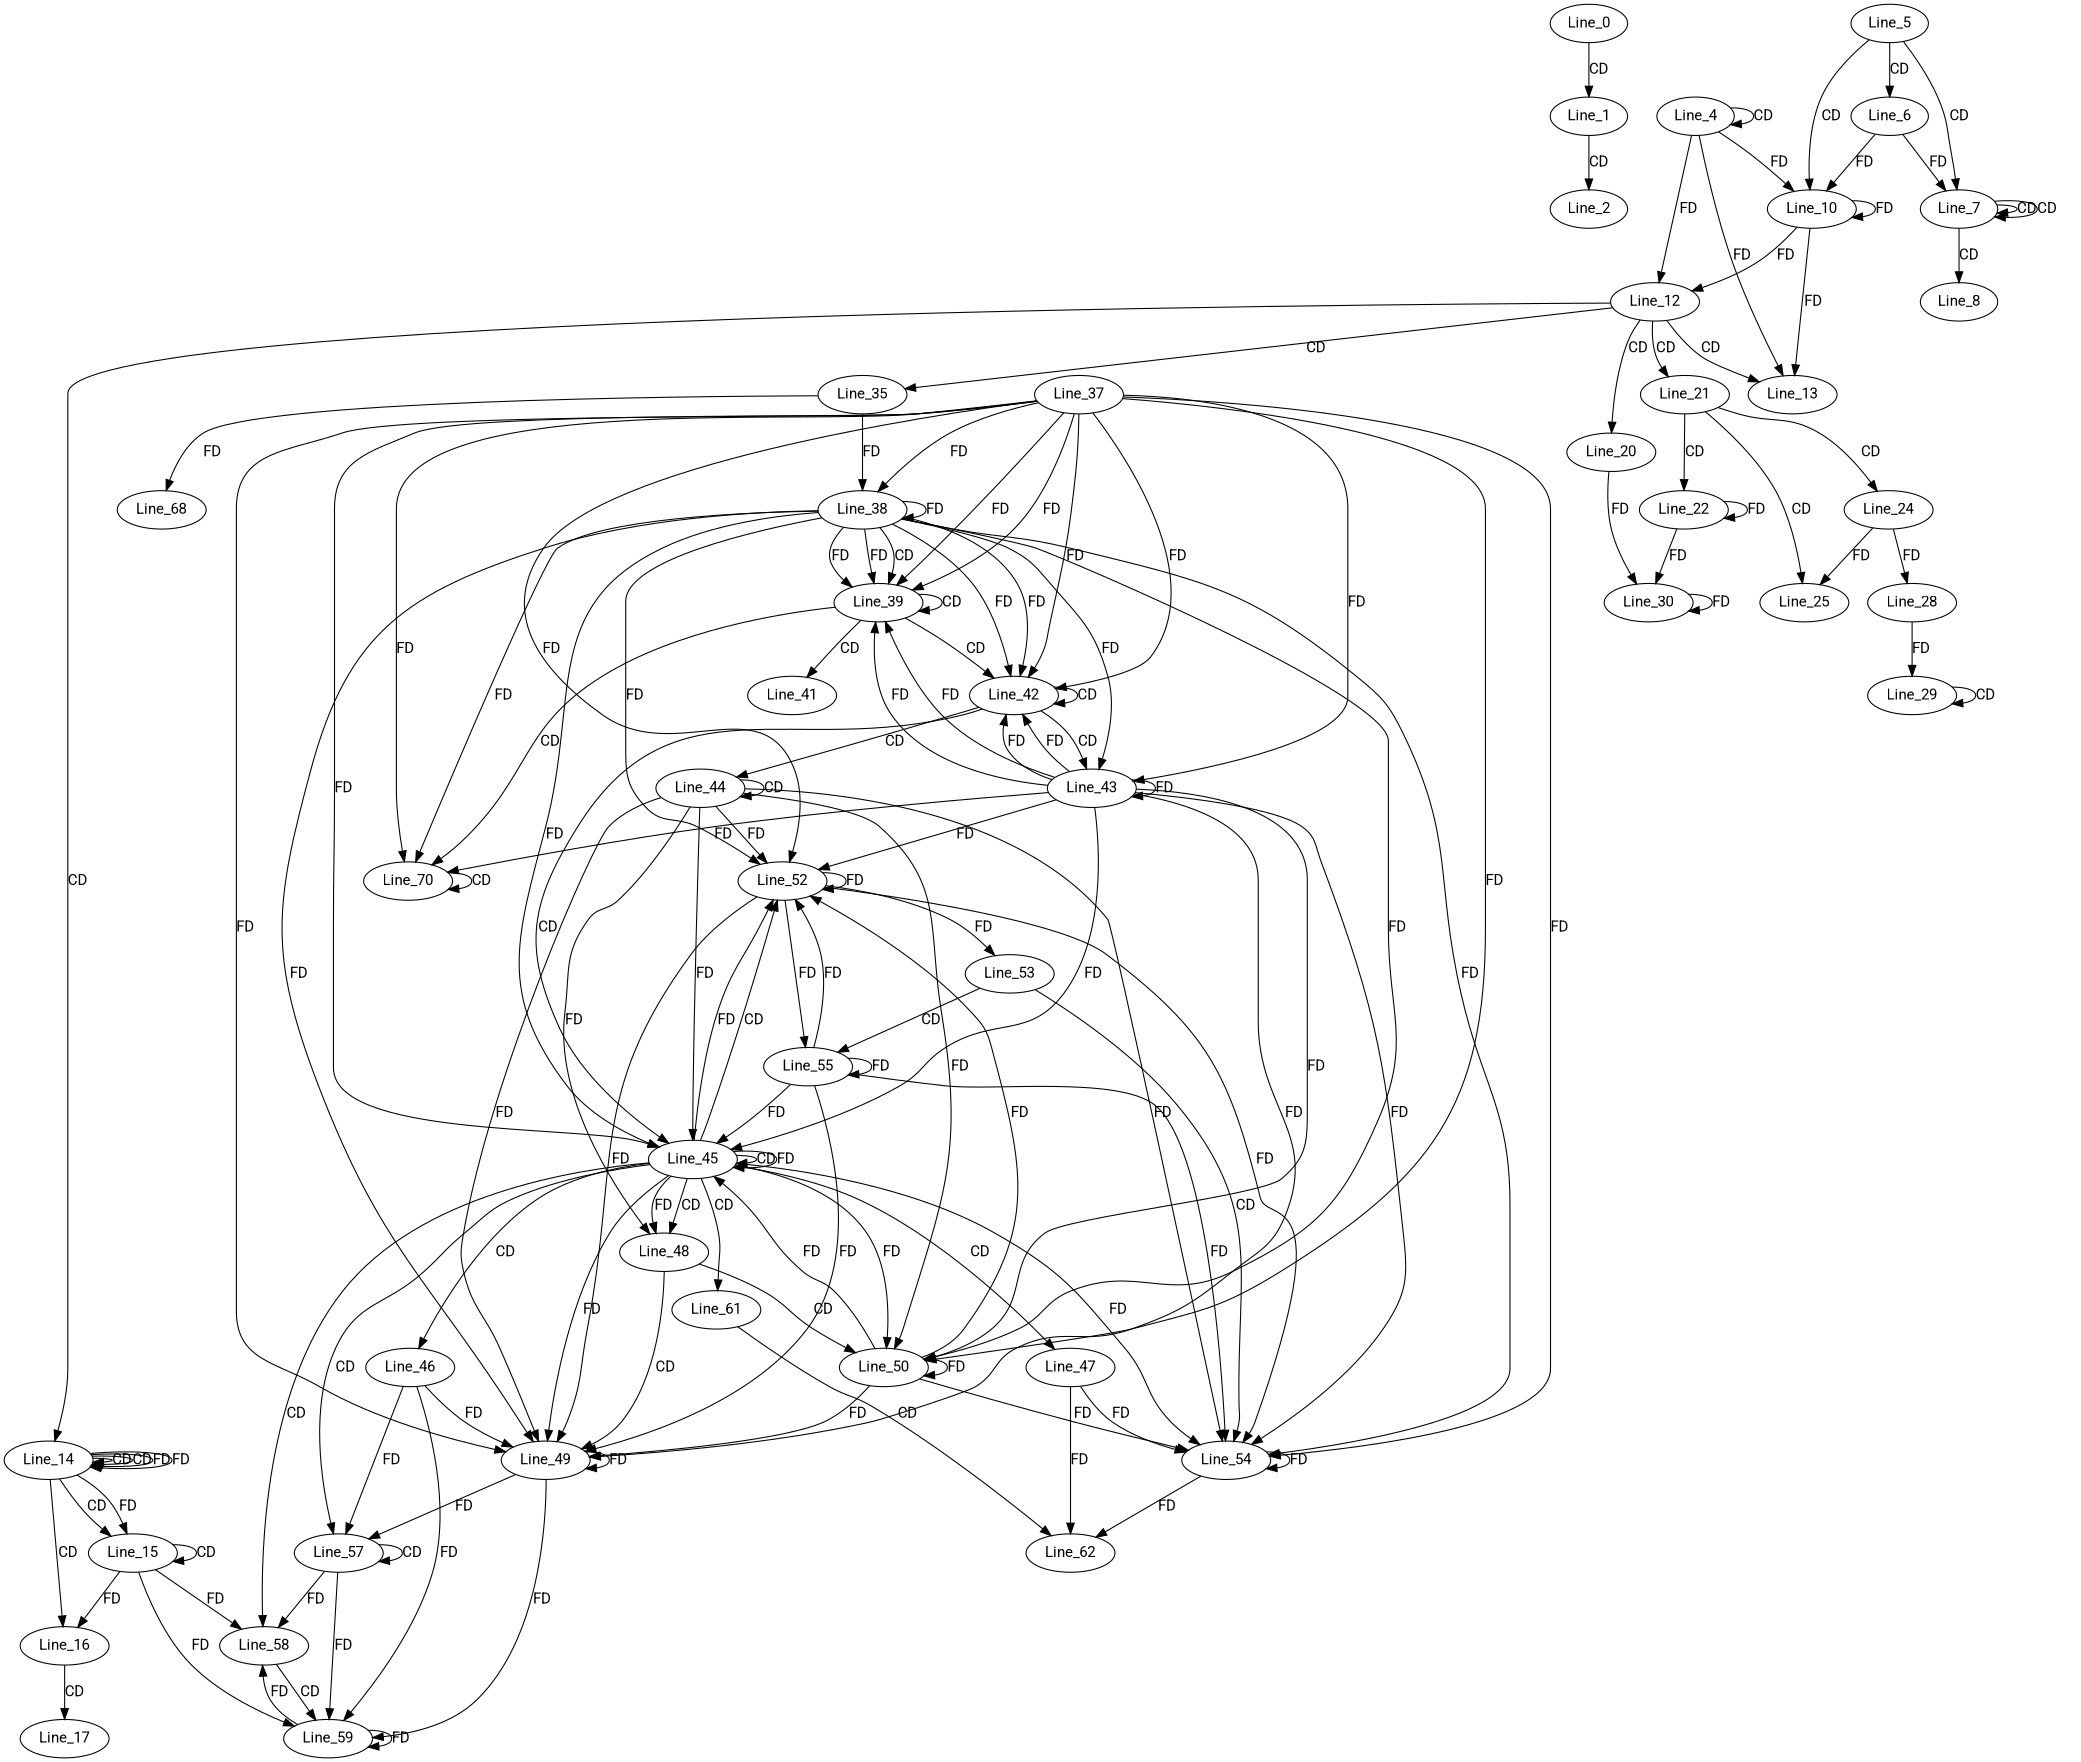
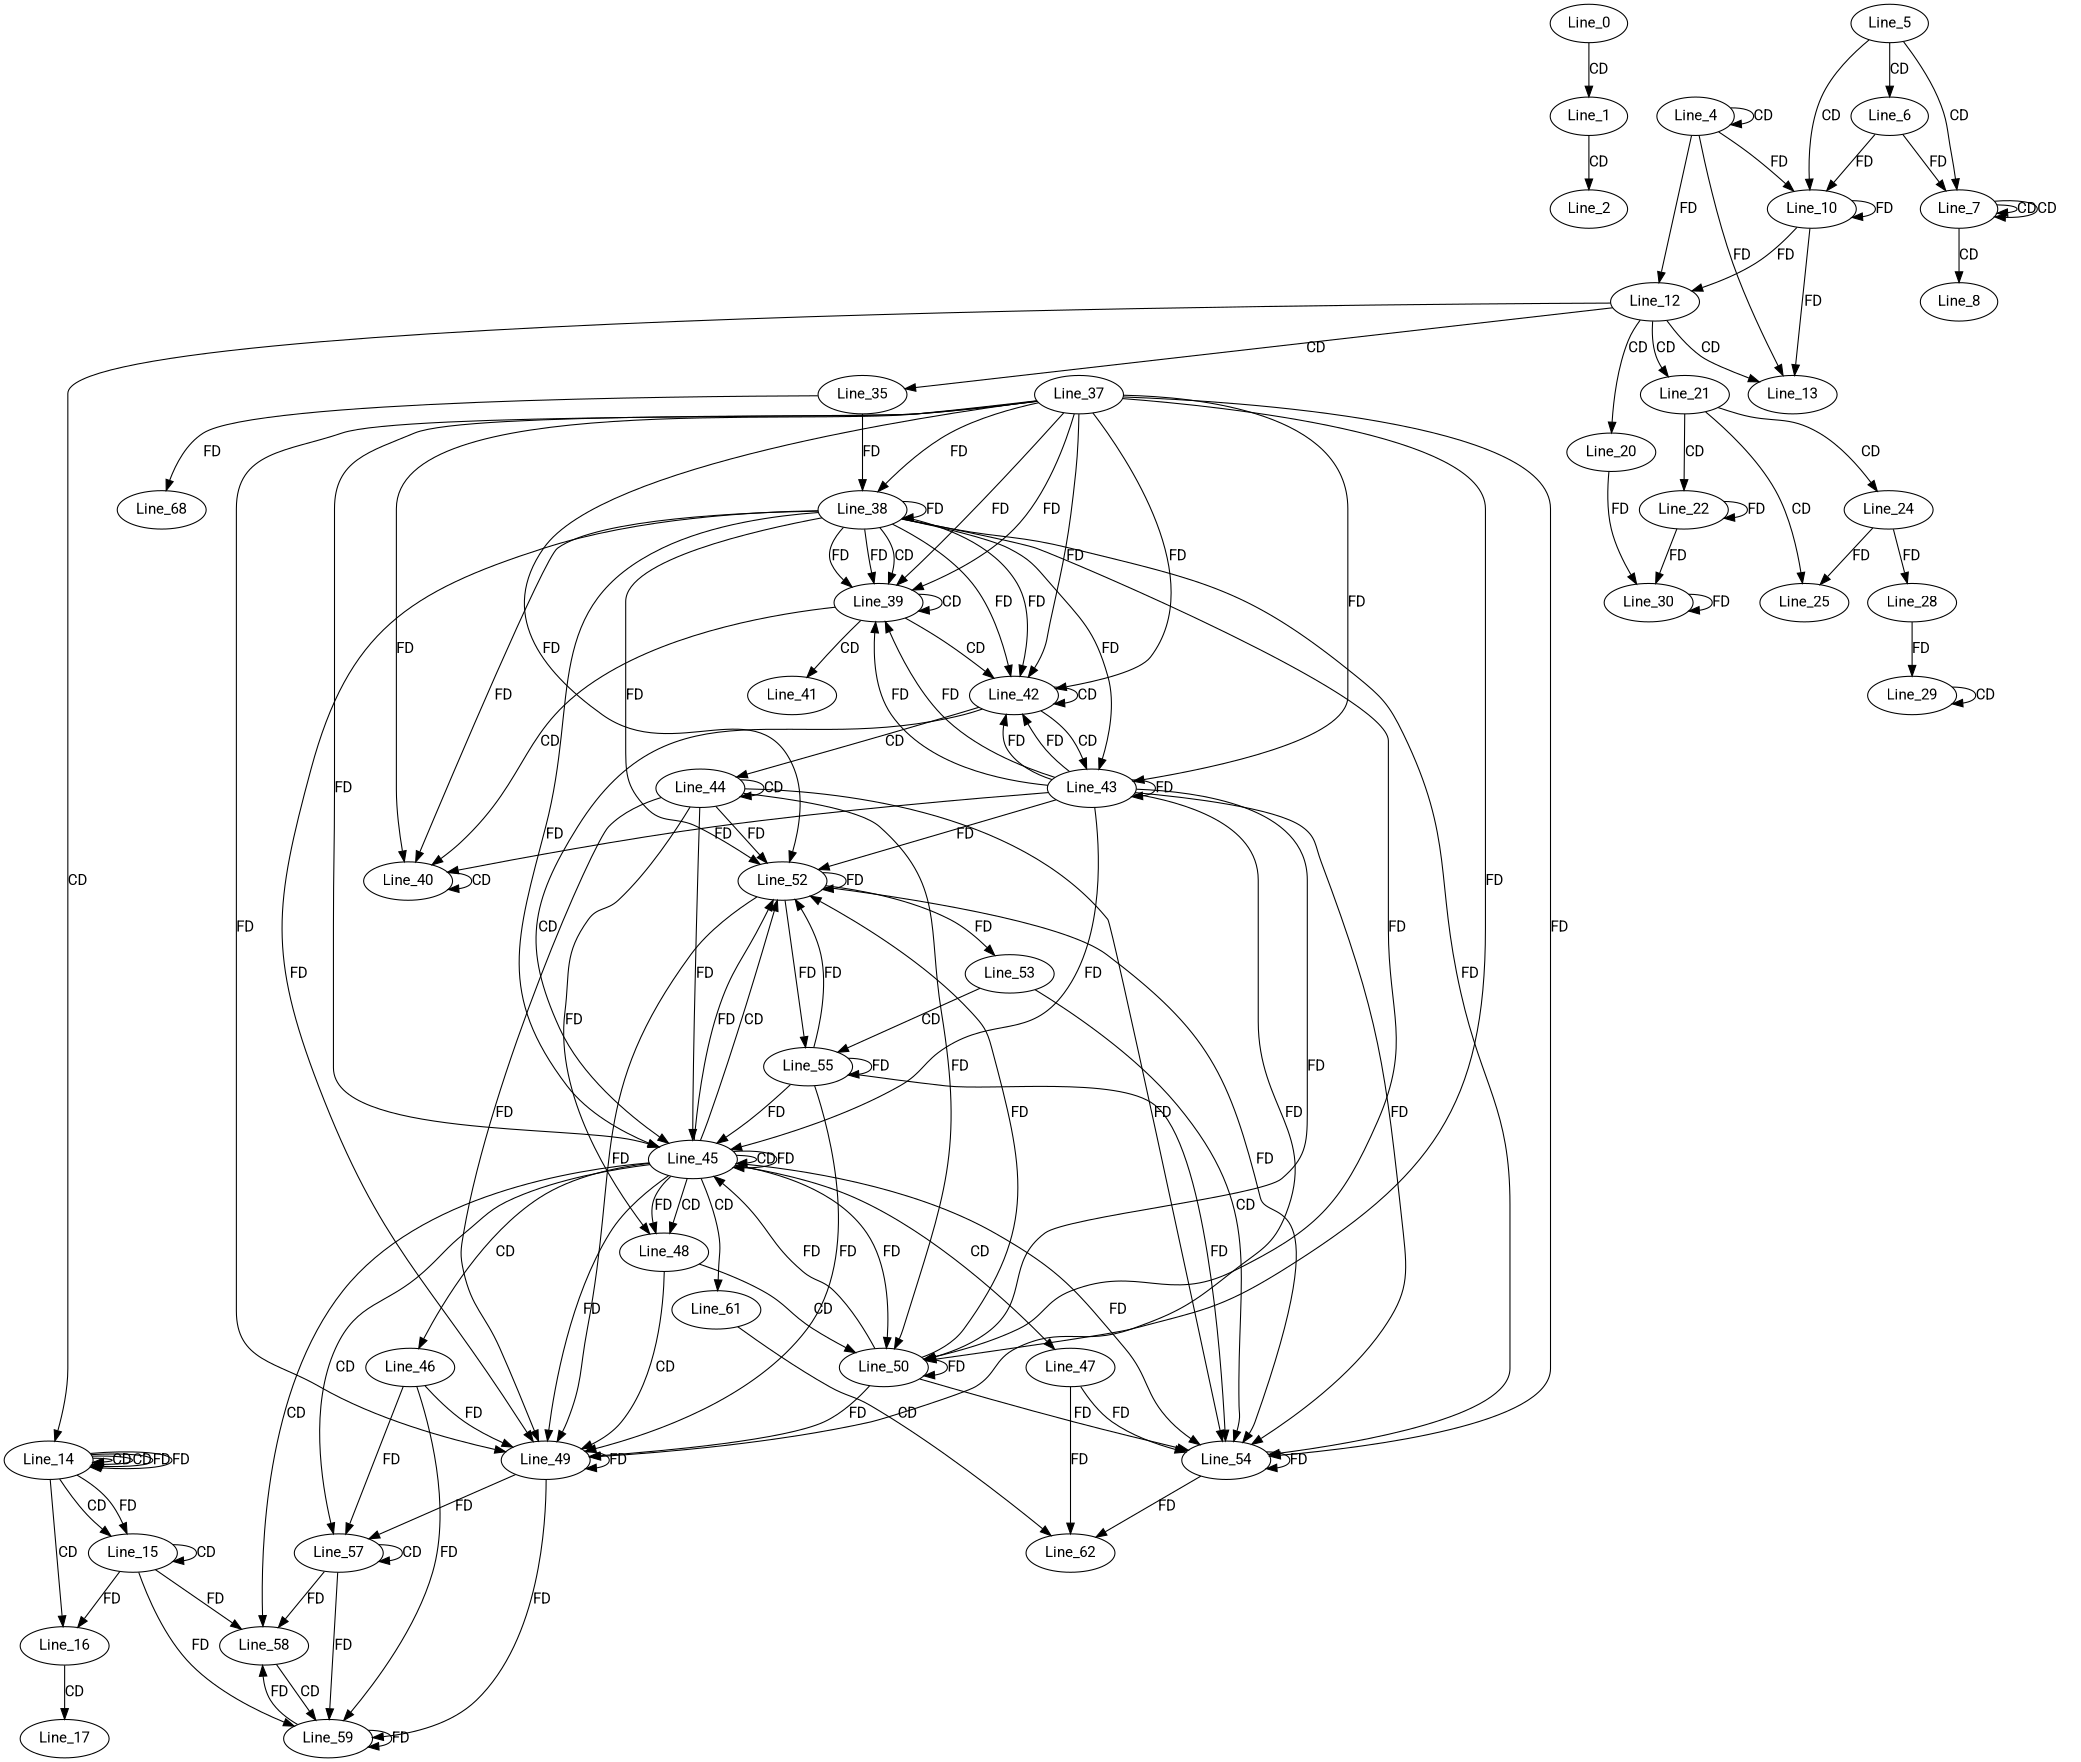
node "Line_70": label "Line_70" -> "Line_40"
